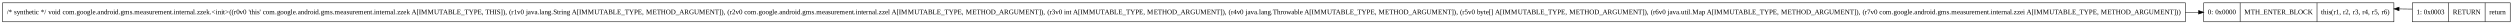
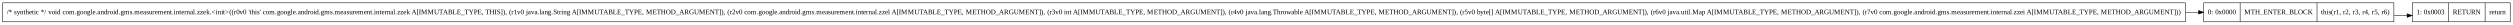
edge "1: 0x0003" -> "0: 0x0000": reversed
